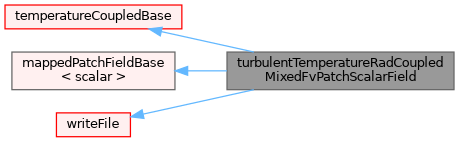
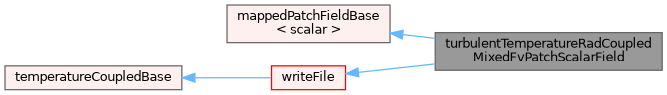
node "temperatureCoupledBase": color red -> gray40
edge "turbulentTemperatureRadCoupled MixedFvPatchScalarField" -> "temperatureCoupledBase": now "writeFile" -> "temperatureCoupledBase"
